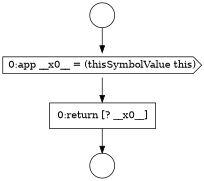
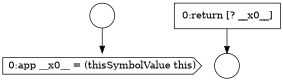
edge "0:app __x0__ = (thisSymbolValue this)" -> "0:return [? __x0__]": removed
